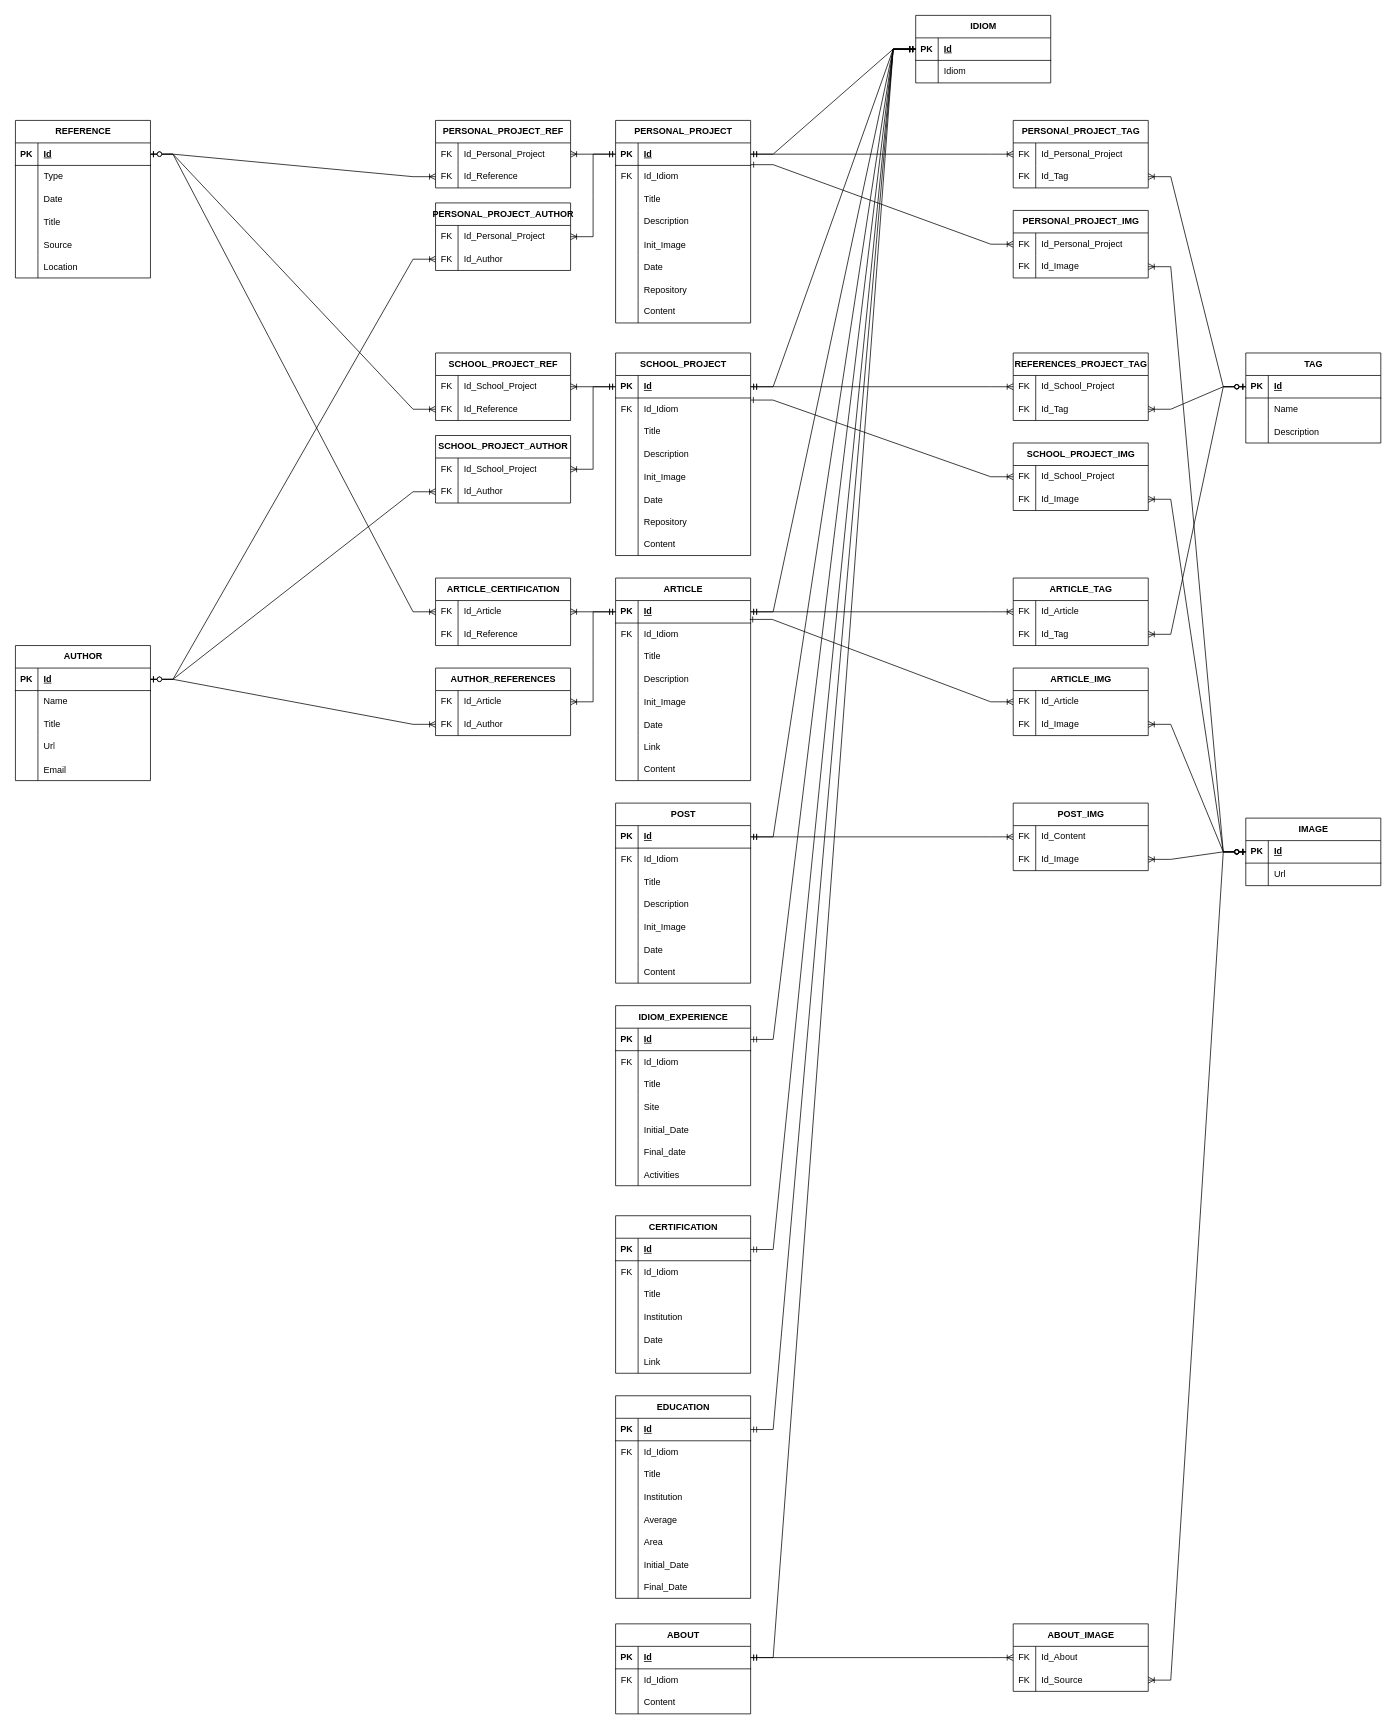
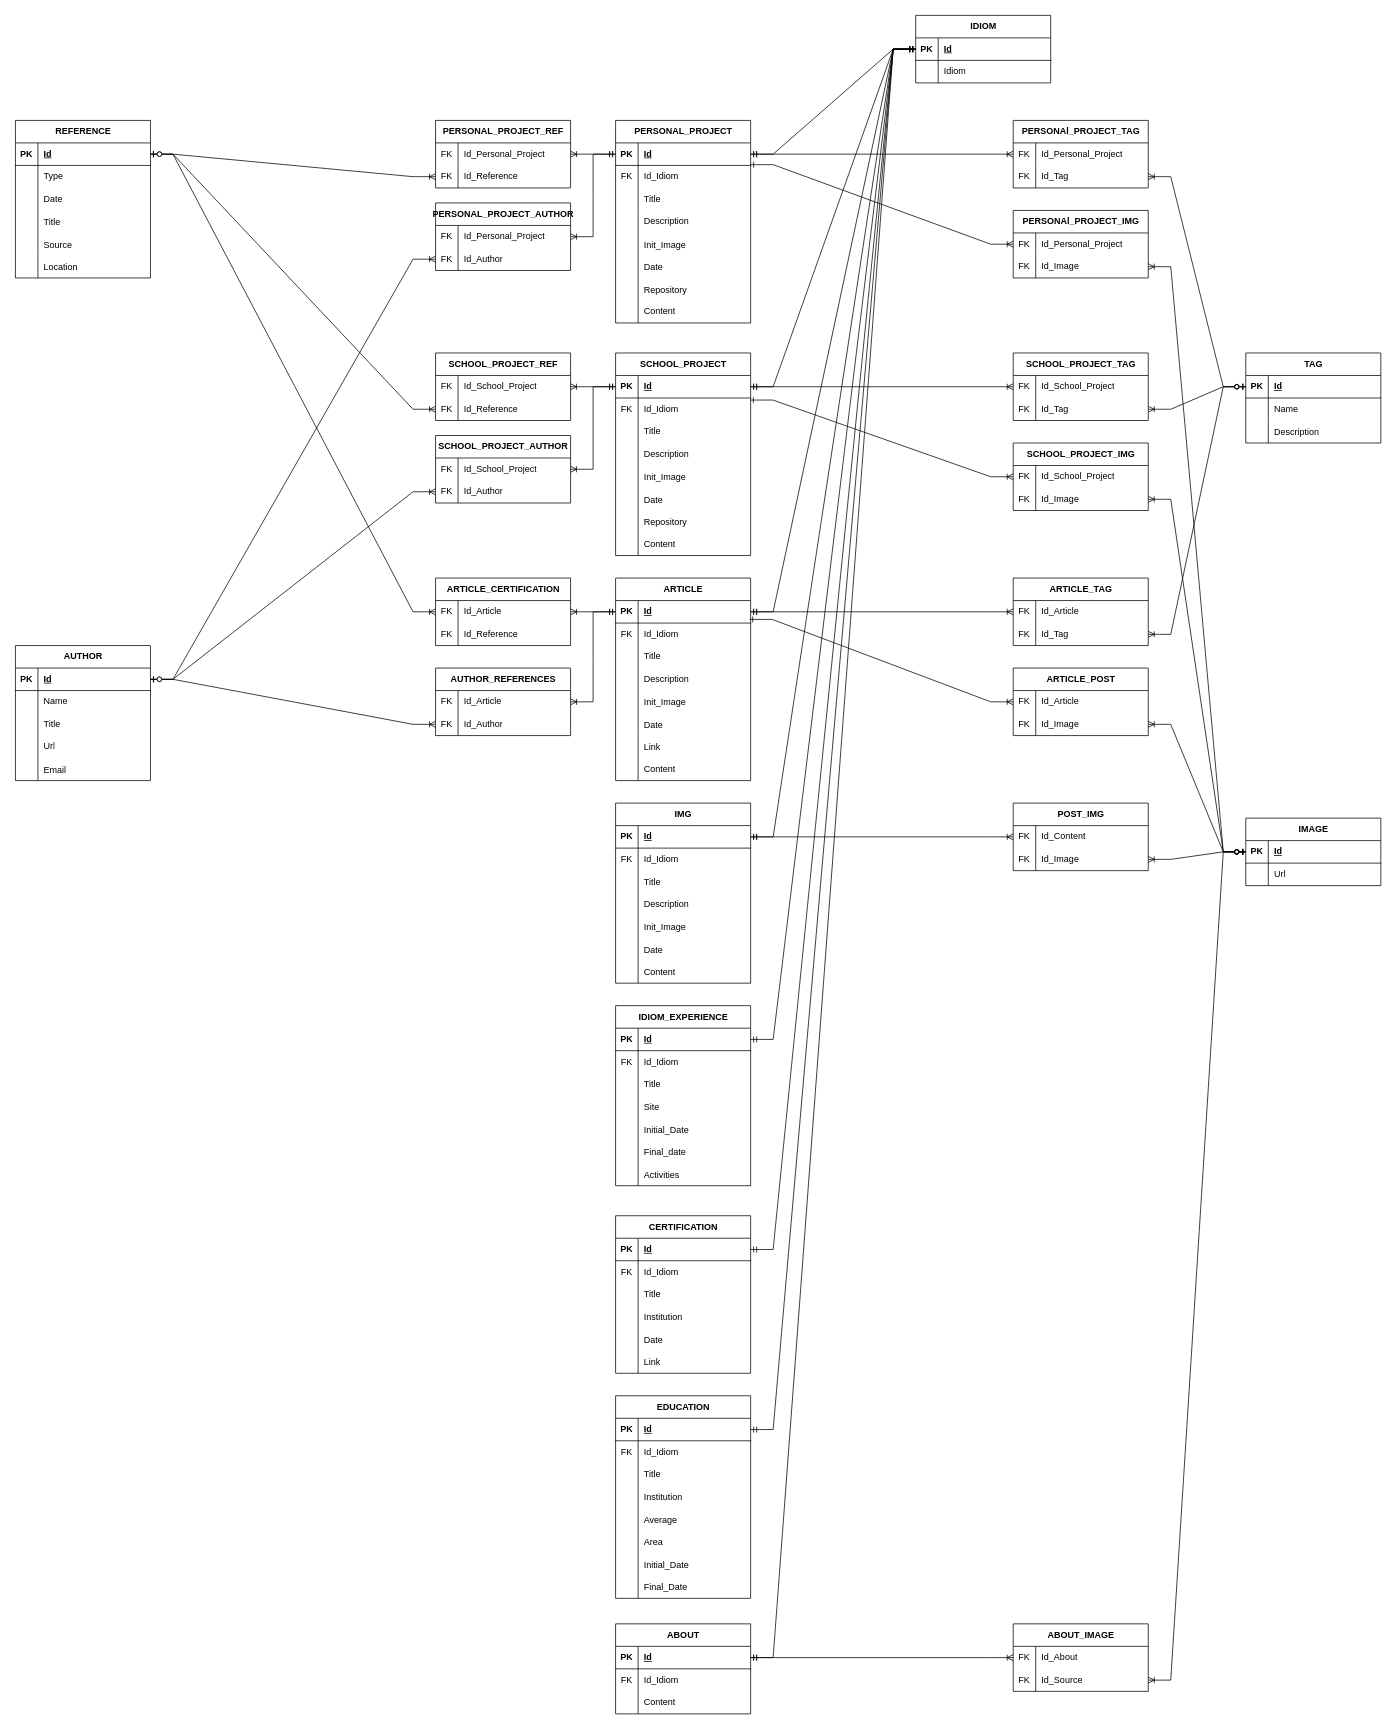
node "REFERENCES_PROJECT_TAG": label "REFERENCES_PROJECT_TAG" -> "SCHOOL_PROJECT_TAG"
node "ARTICLE_IMG": label "ARTICLE_IMG" -> "ARTICLE_POST"
node "POST": label "POST" -> "IMG"
